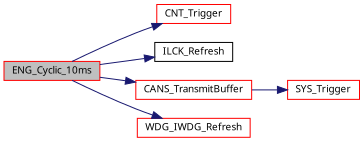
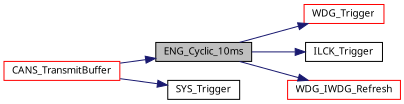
node "CNT_Trigger": label "CNT_Trigger" -> "WDG_Trigger"
node "ILCK_Refresh": label "ILCK_Refresh" -> "ILCK_Trigger"
node "ENG_Cyclic_10ms": color red -> black
edge "ENG_Cyclic_10ms" -> "CANS_TransmitBuffer": reversed
node "SYS_Trigger": color red -> black
